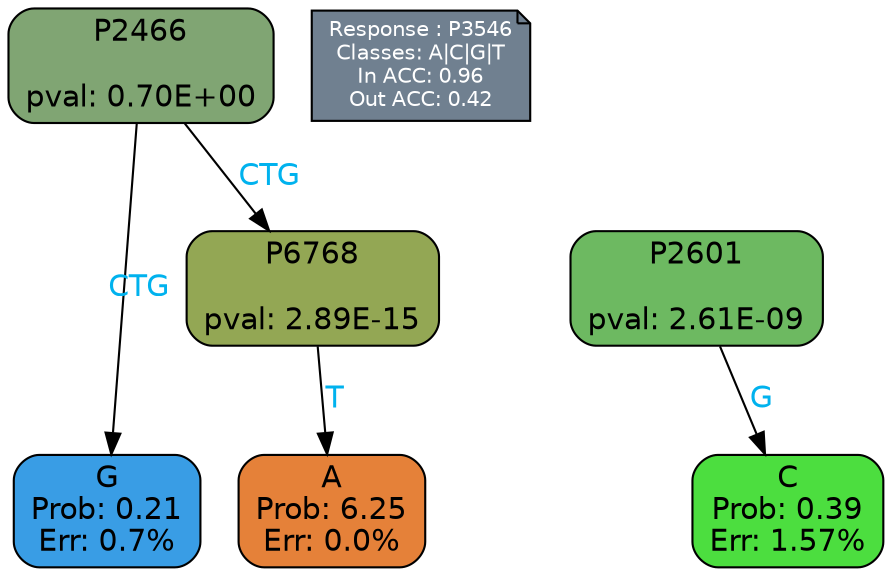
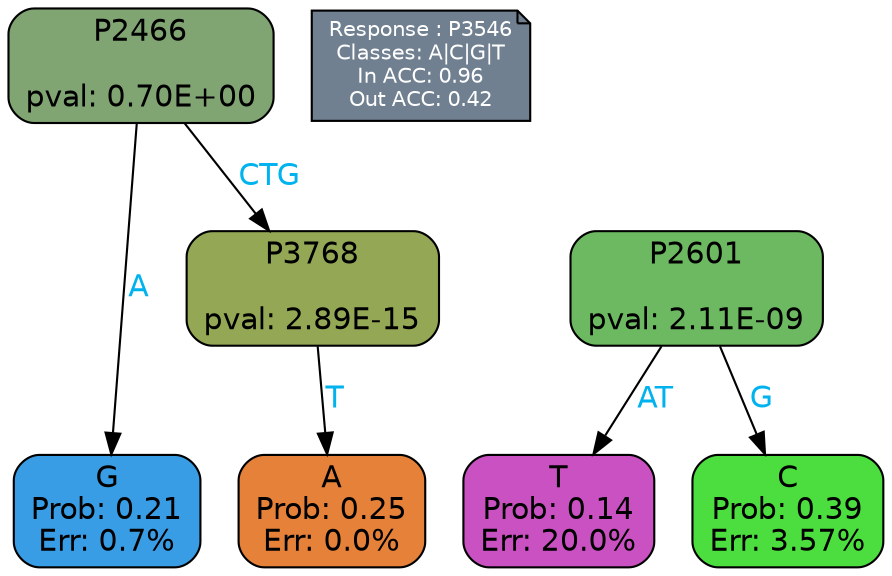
edge "P2466 pval: 0.70E+00" -> "G Prob: 0.21 Err: 0.7%": label "CTG" -> "A"
node "P6768 pval: 2.89E-15": label "P6768 pval: 2.89E-15" -> "P3768 pval: 2.89E-15"
node "P2601 pval: 2.61E-09": label "P2601 pval: 2.61E-09" -> "P2601 pval: 2.11E-09"
node "A Prob: 6.25 Err: 0.0%": label "A Prob: 6.25 Err: 0.0%" -> "A Prob: 0.25 Err: 0.0%"
node "T Prob: 0.14 Err: 20.0%": added
node "C Prob: 0.39 Err: 1.57%": label "C Prob: 0.39 Err: 1.57%" -> "C Prob: 0.39 Err: 3.57%"
